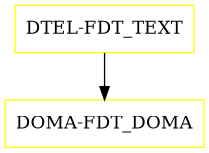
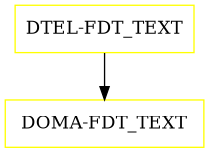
node "DOMA-FDT_DOMA": label "DOMA-FDT_DOMA" -> "DOMA-FDT_TEXT"
